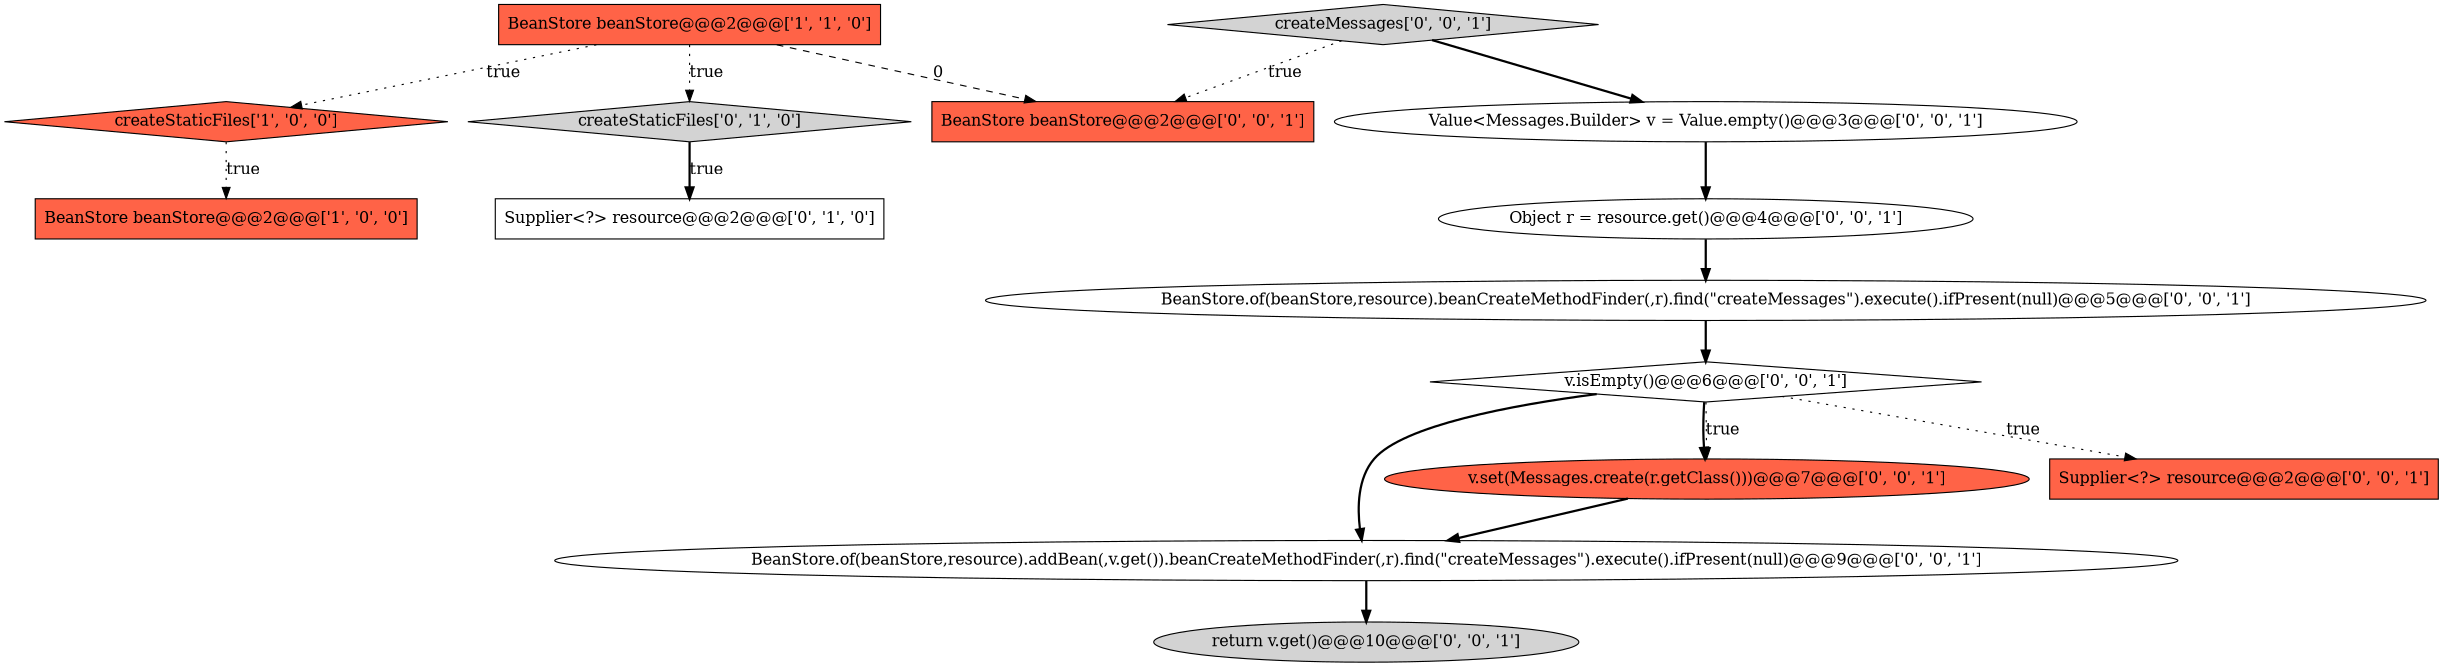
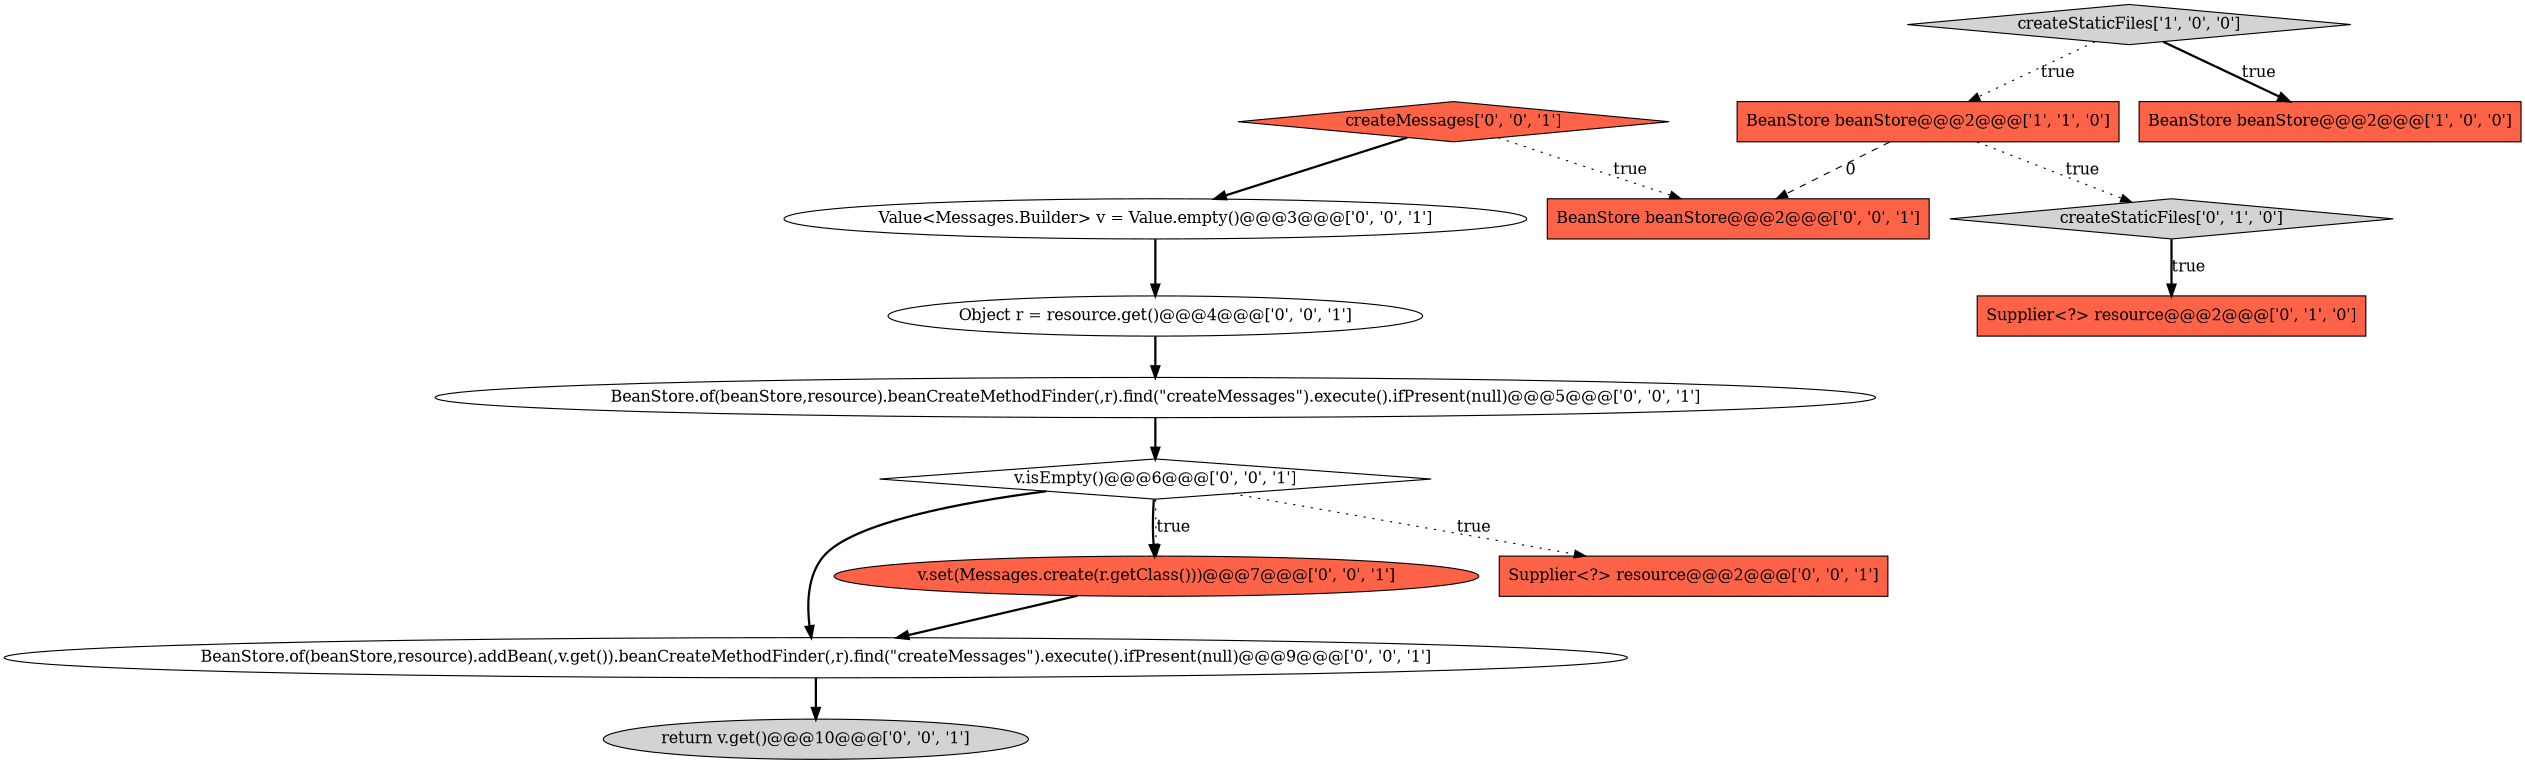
node "createMessages['0', '0', '1']": fillcolor lightgray -> tomato
edge "BeanStore beanStore@@@2@@@['1', '1', '0']" -> "createStaticFiles['1', '0', '0']": reversed
node "createStaticFiles['1', '0', '0']": fillcolor tomato -> lightgray
edge "createStaticFiles['1', '0', '0']" -> "BeanStore beanStore@@@2@@@['1', '0', '0']": style dotted -> bold
node "Supplier<?> resource@@@2@@@['0', '1', '0']": fillcolor white -> tomato
